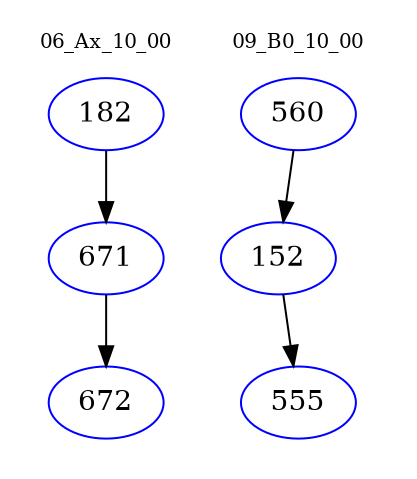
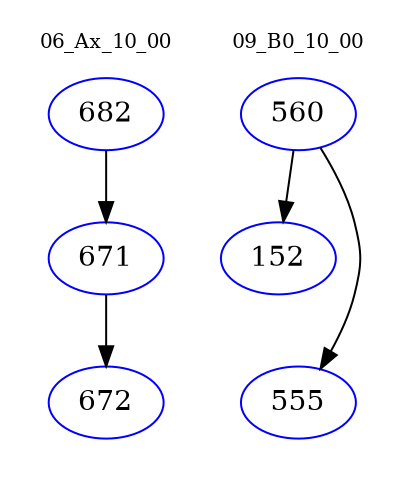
node "182": label "182" -> "682"
edge "152" -> "555": now "560" -> "555"
